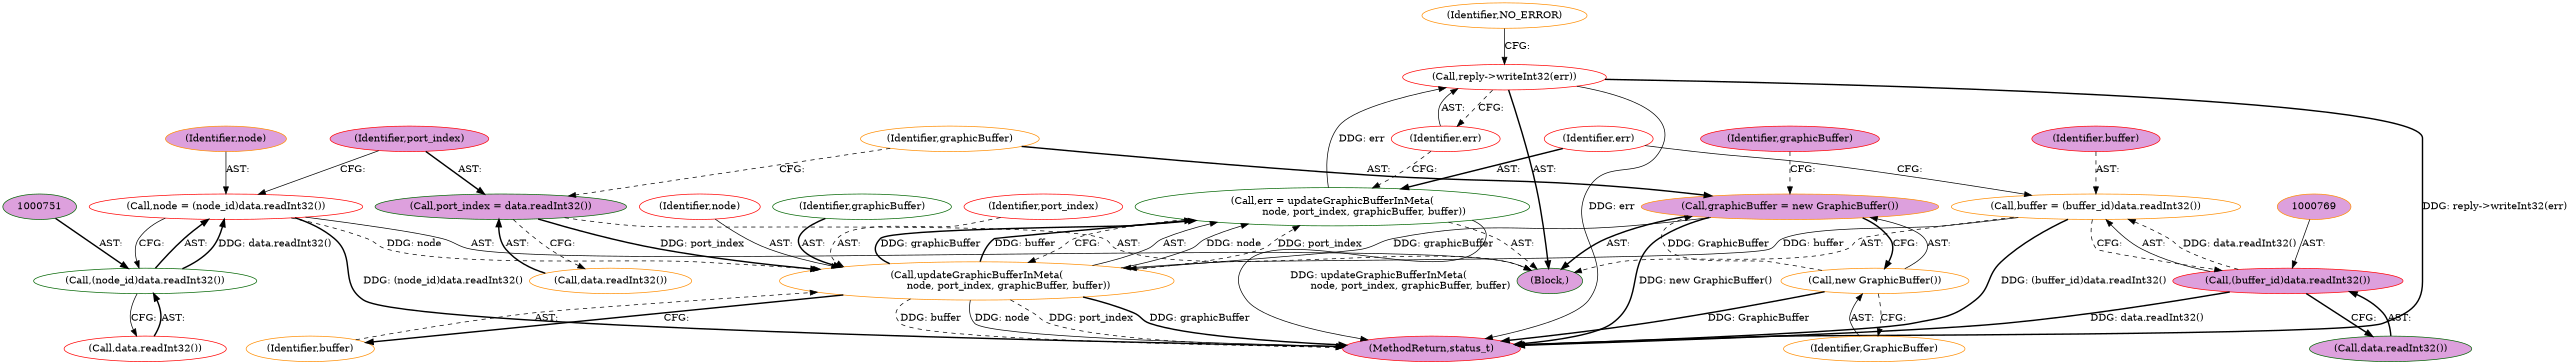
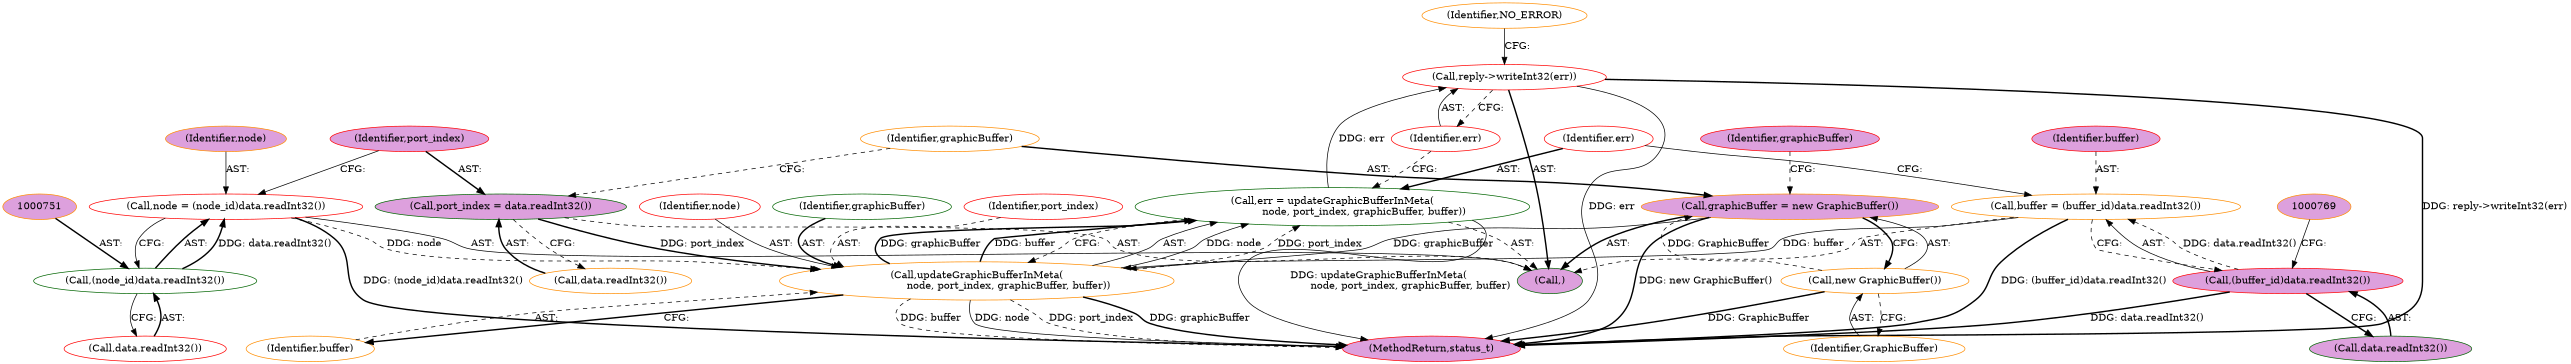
node "1000751": color darkgreen -> darkorange
edge "1000769" -> "(Call,(buffer_id)data.readInt32())": label "AST: " -> "CFG: "
node "(Block,)": label "(Block,)" -> "(Call,)"
